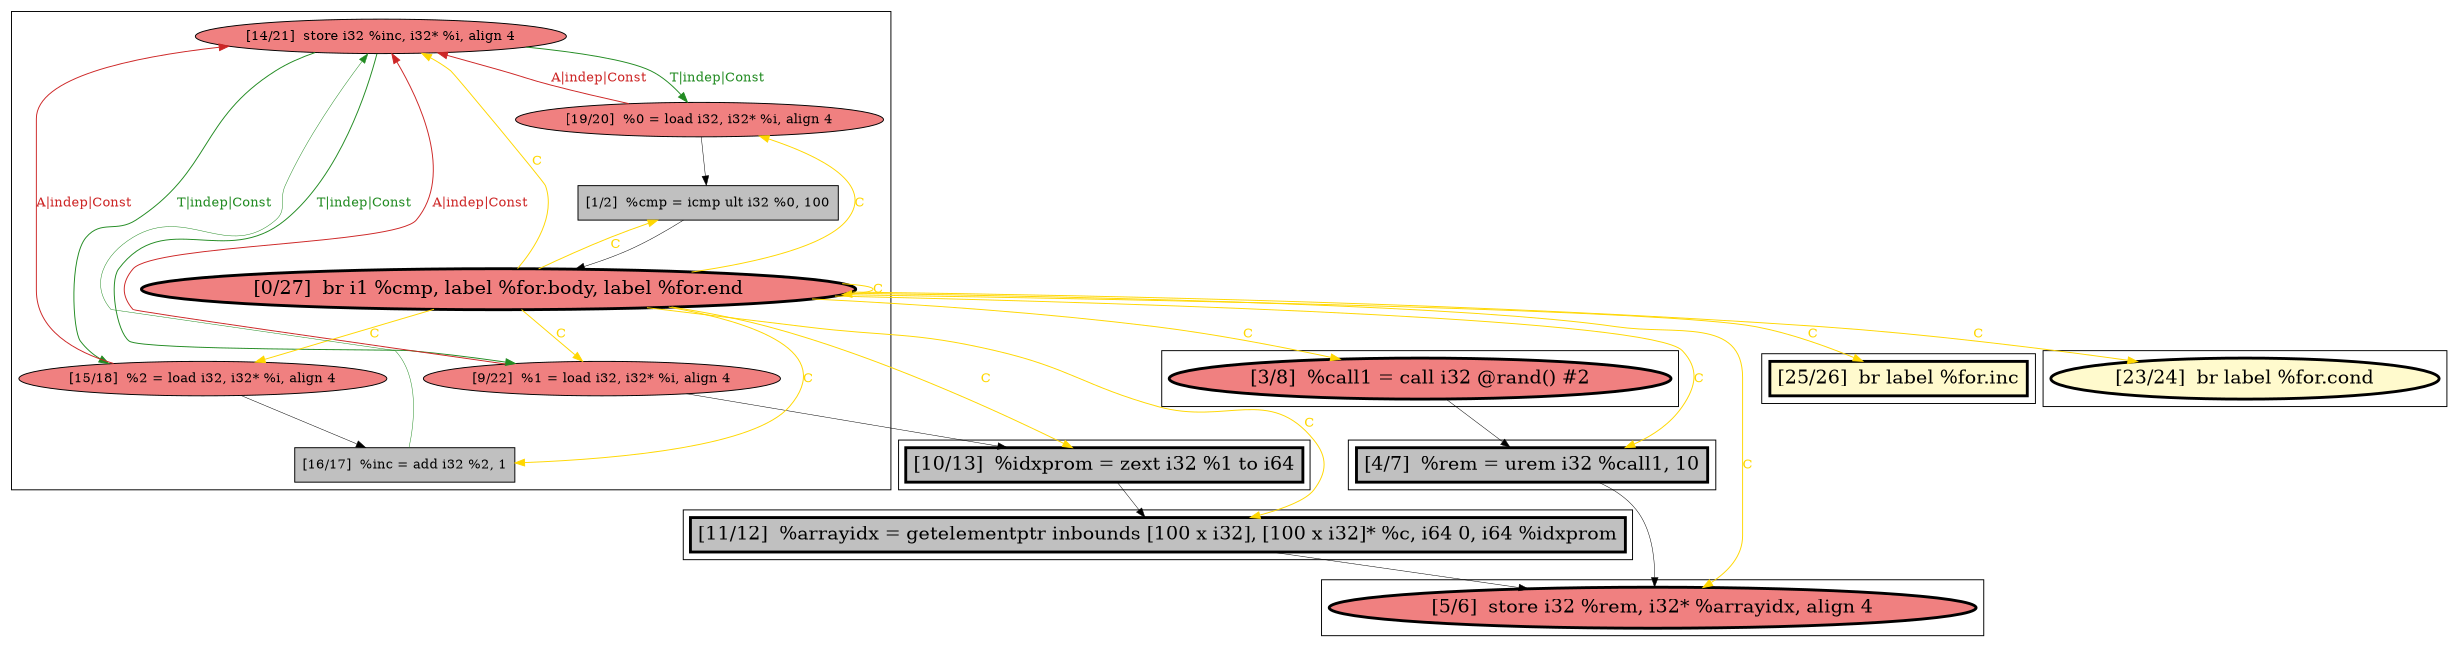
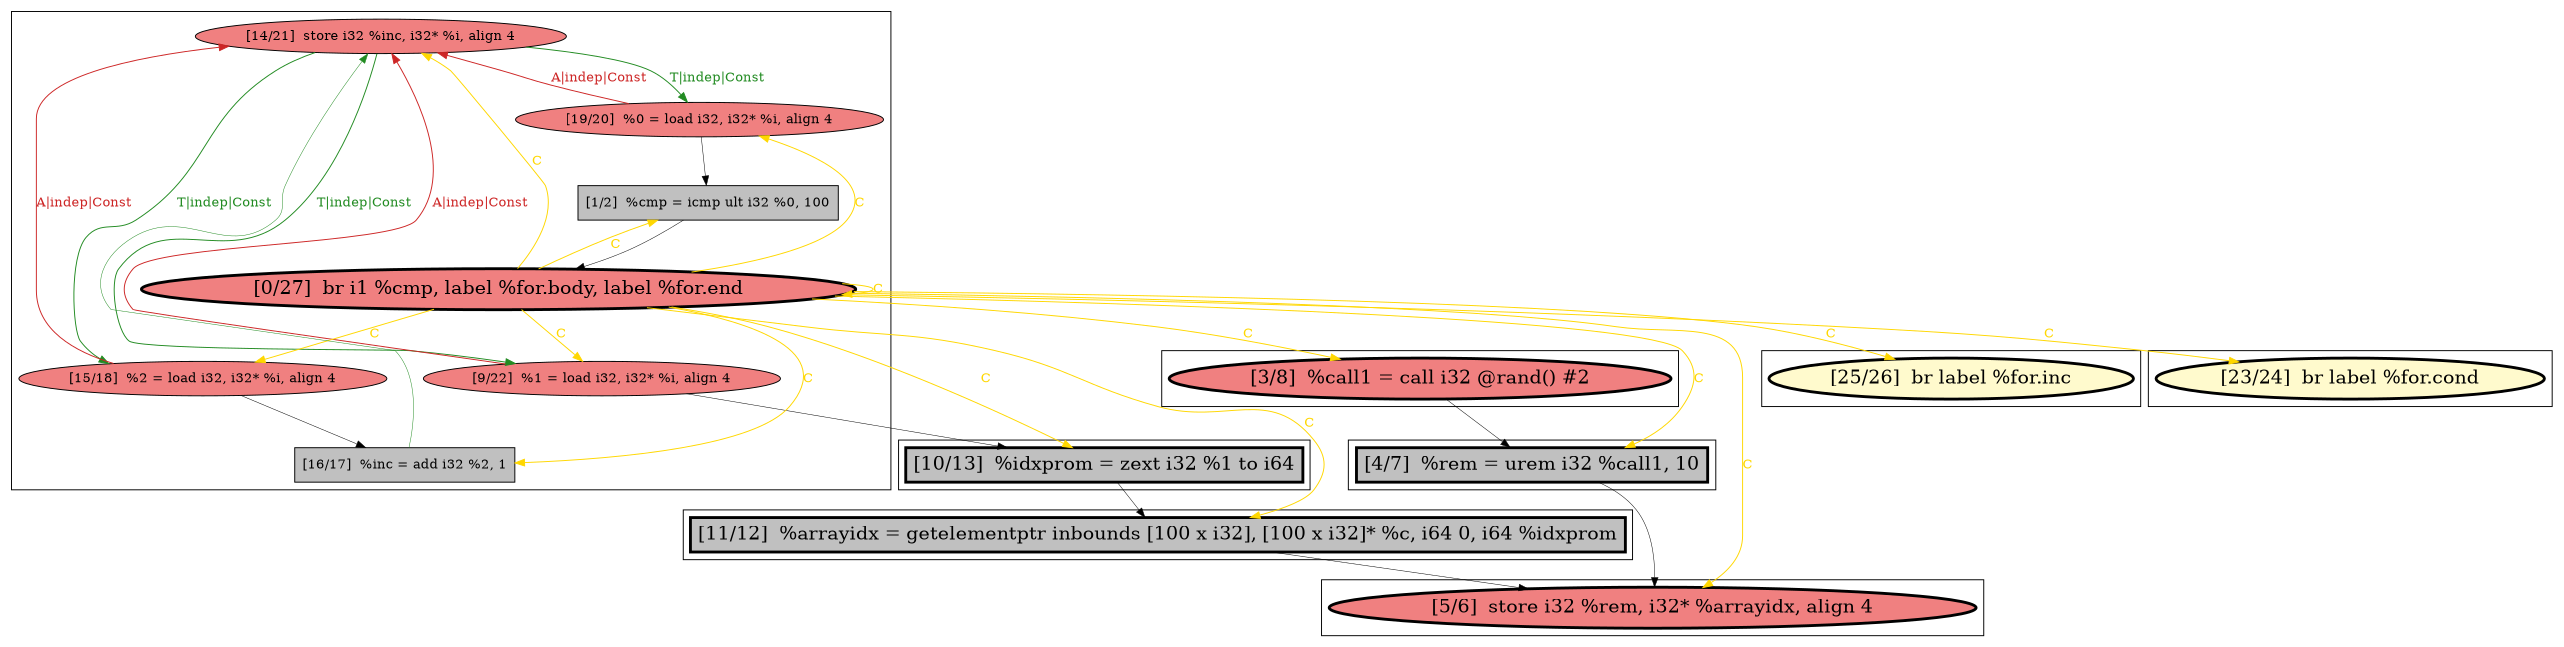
node "[25/26]  br label %for.inc": shape box -> ellipse
